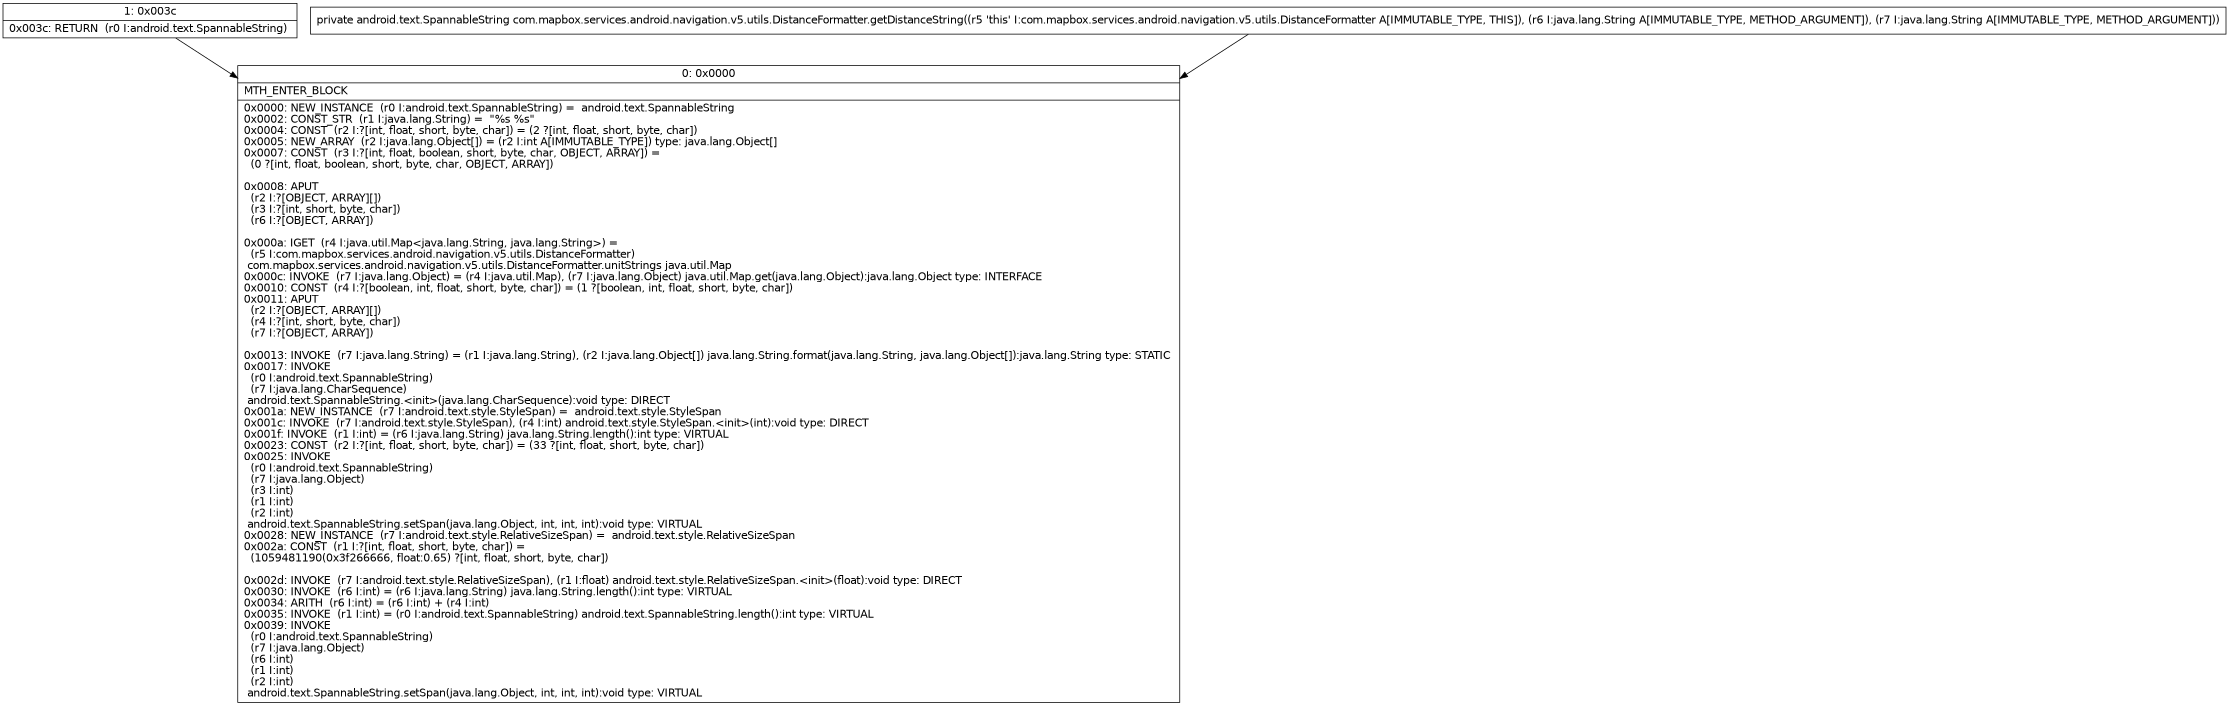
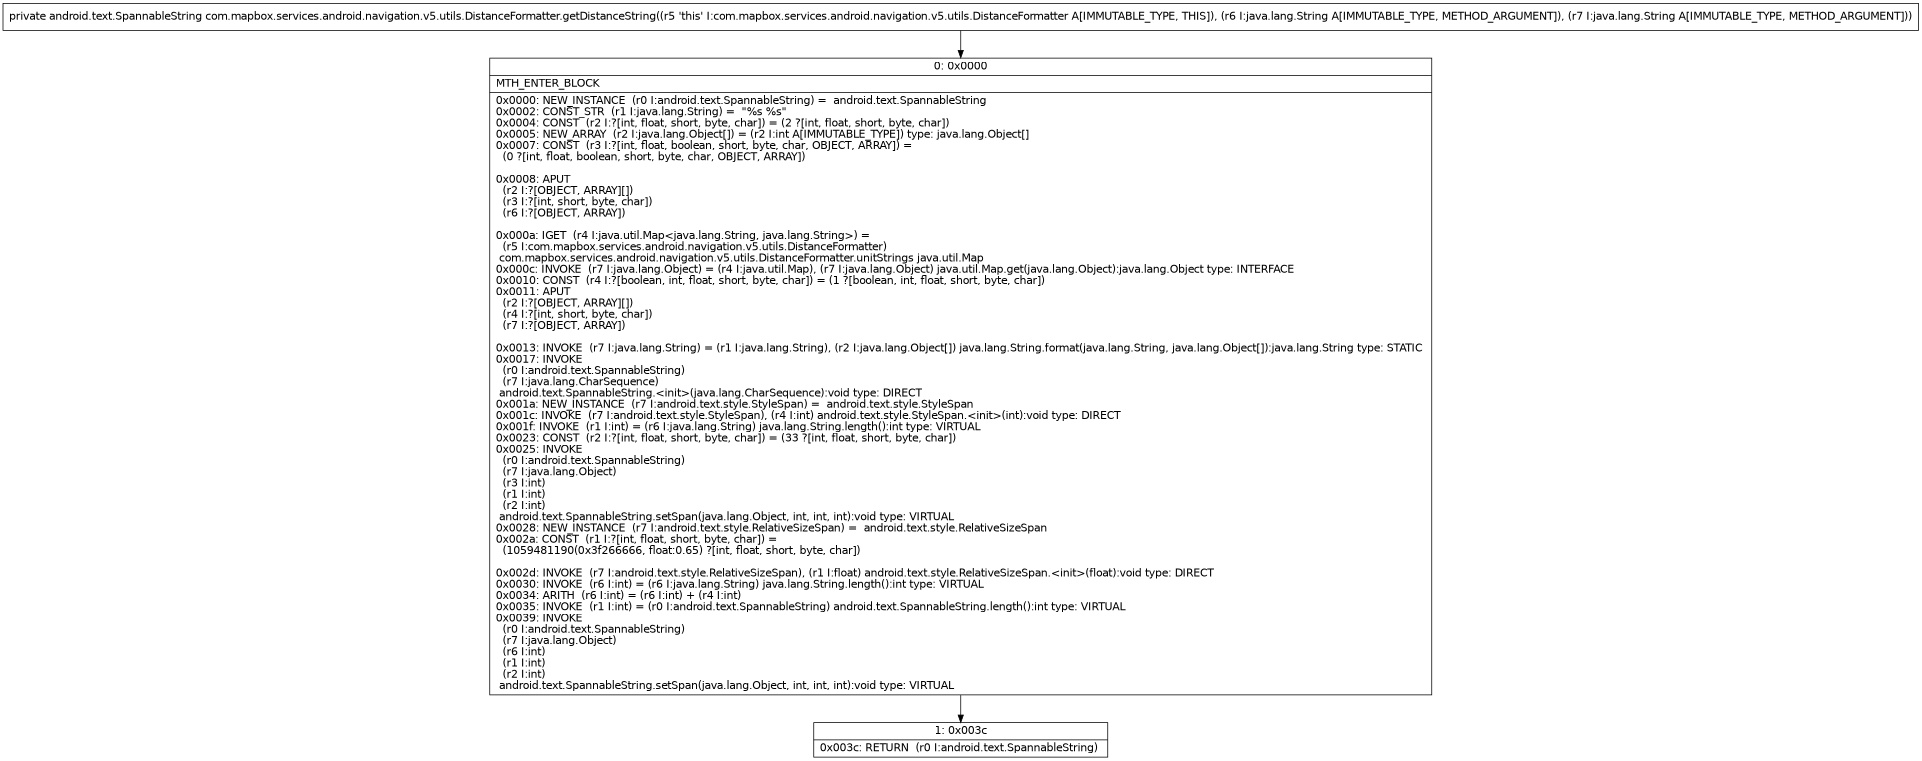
edge "1: 0x003c" -> "0: 0x0000": reversed
